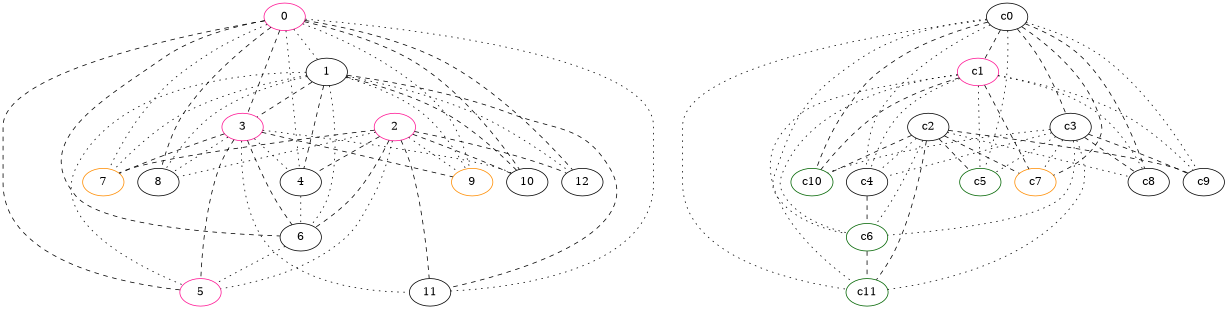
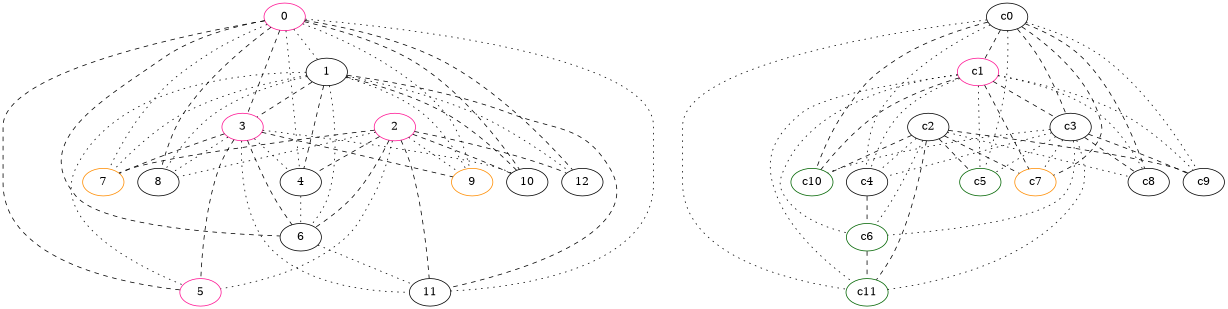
edge "c0" -- "c6": removed
edge "c1" -- "c3": added
edge "6" -- "5": now "6" -- "11"
